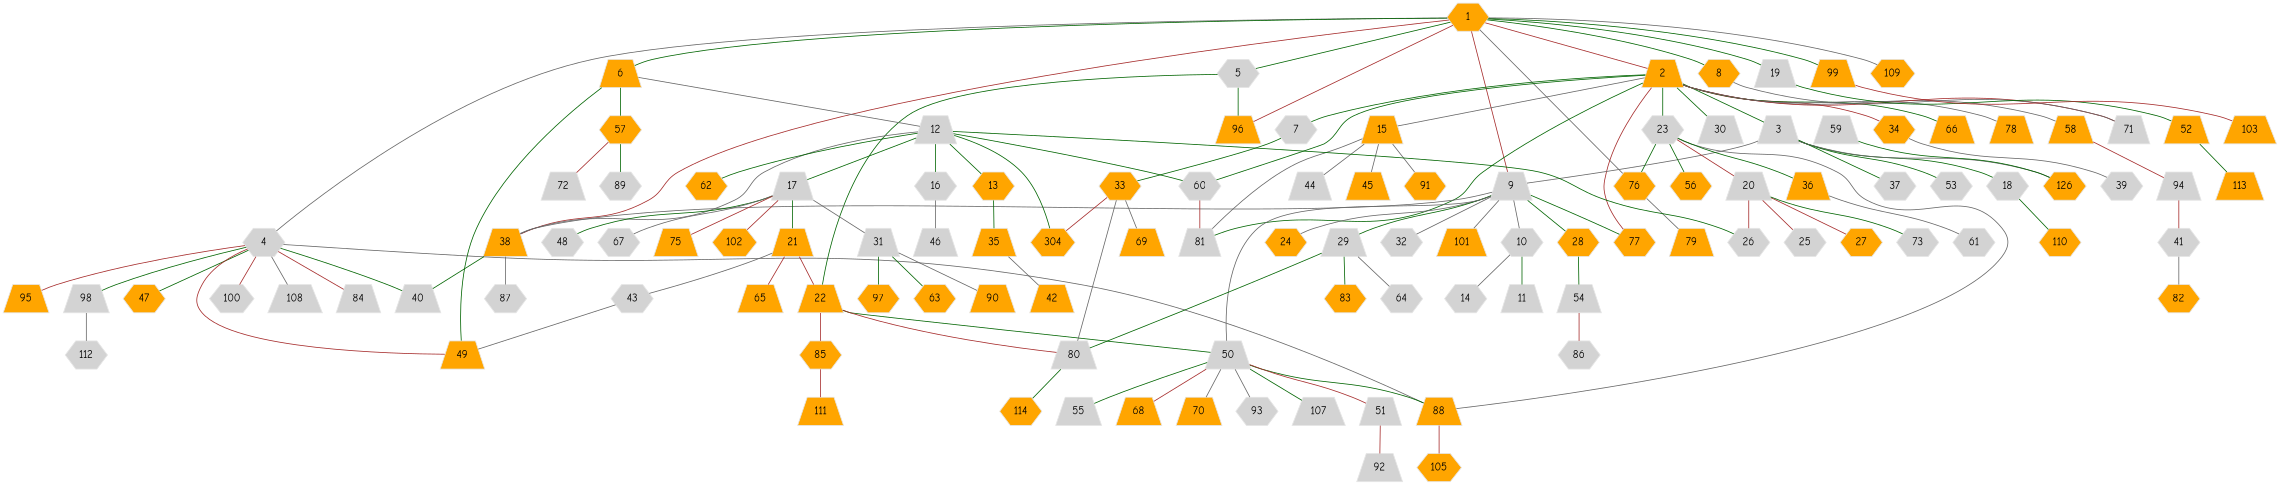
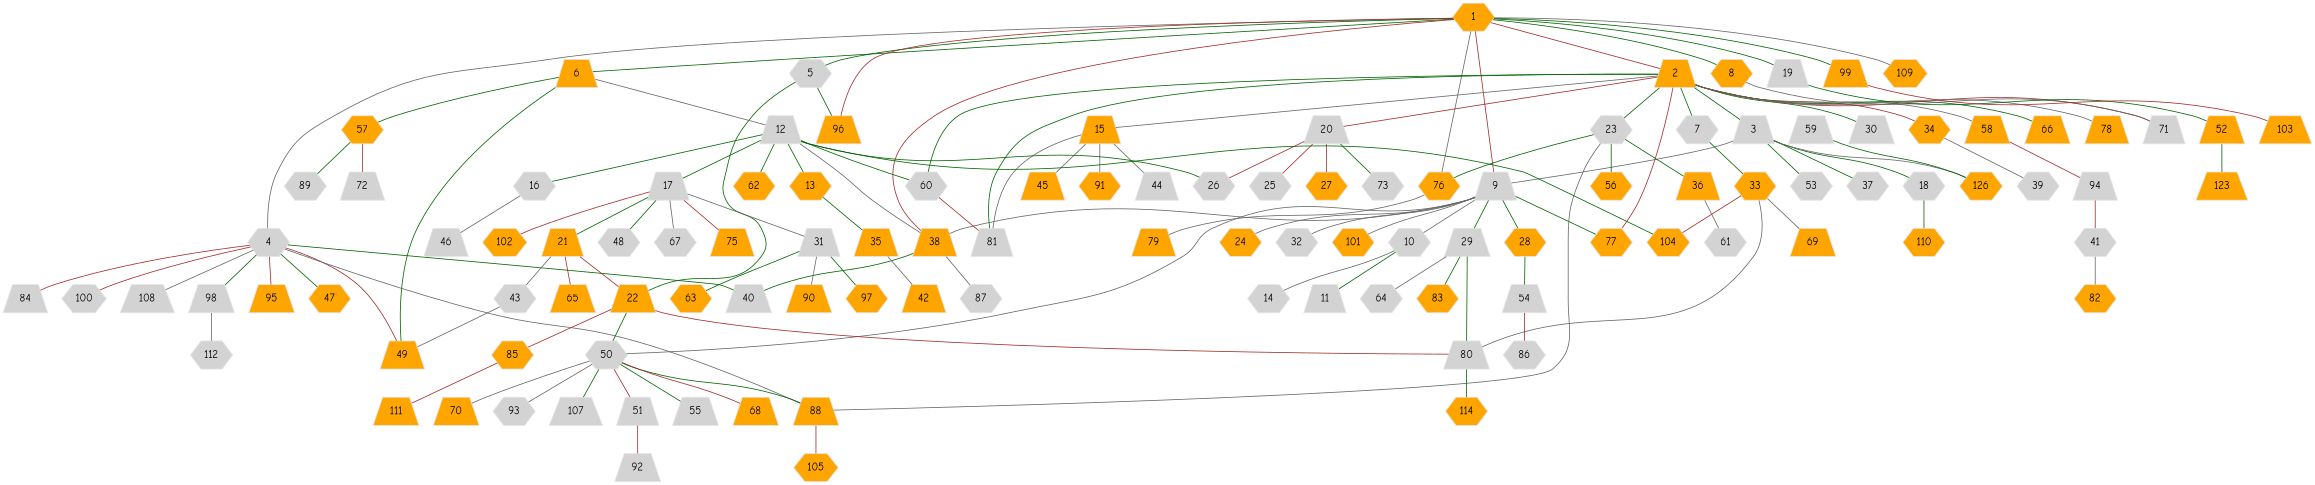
edge "23" -- "20": now "2" -- "20"
node "113": label "113" -> "123"
node "304": label "304" -> "104"
node "101": shape trapezium -> hexagon
node "50": shape trapezium -> hexagon
